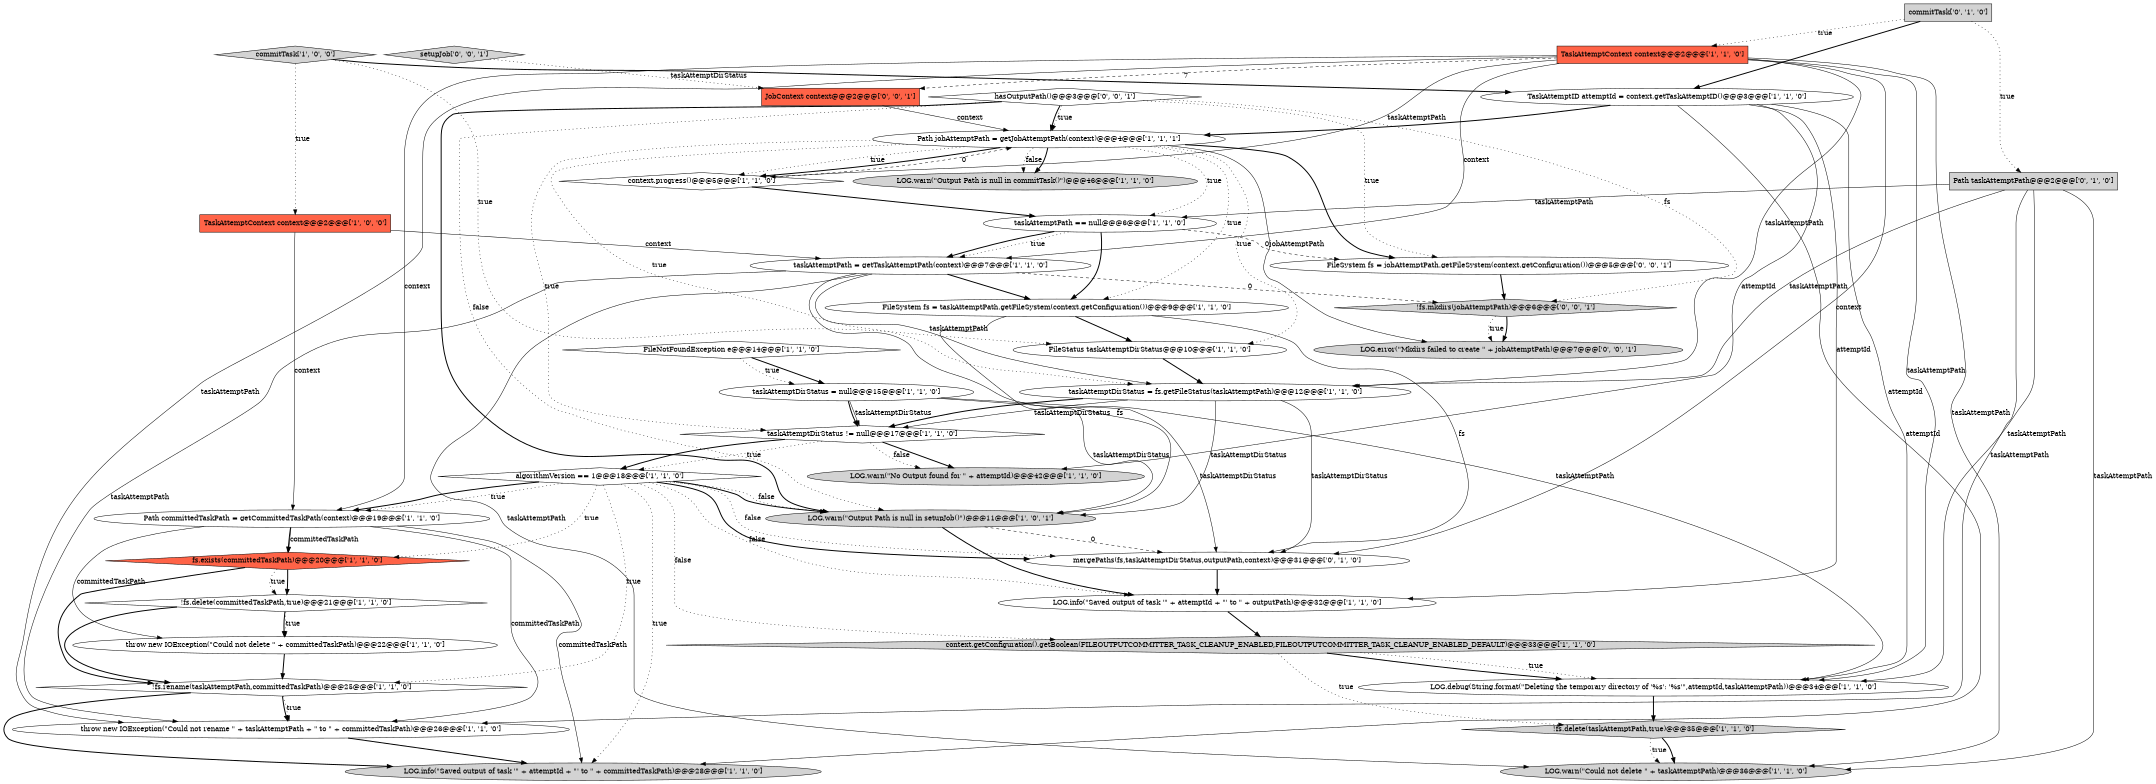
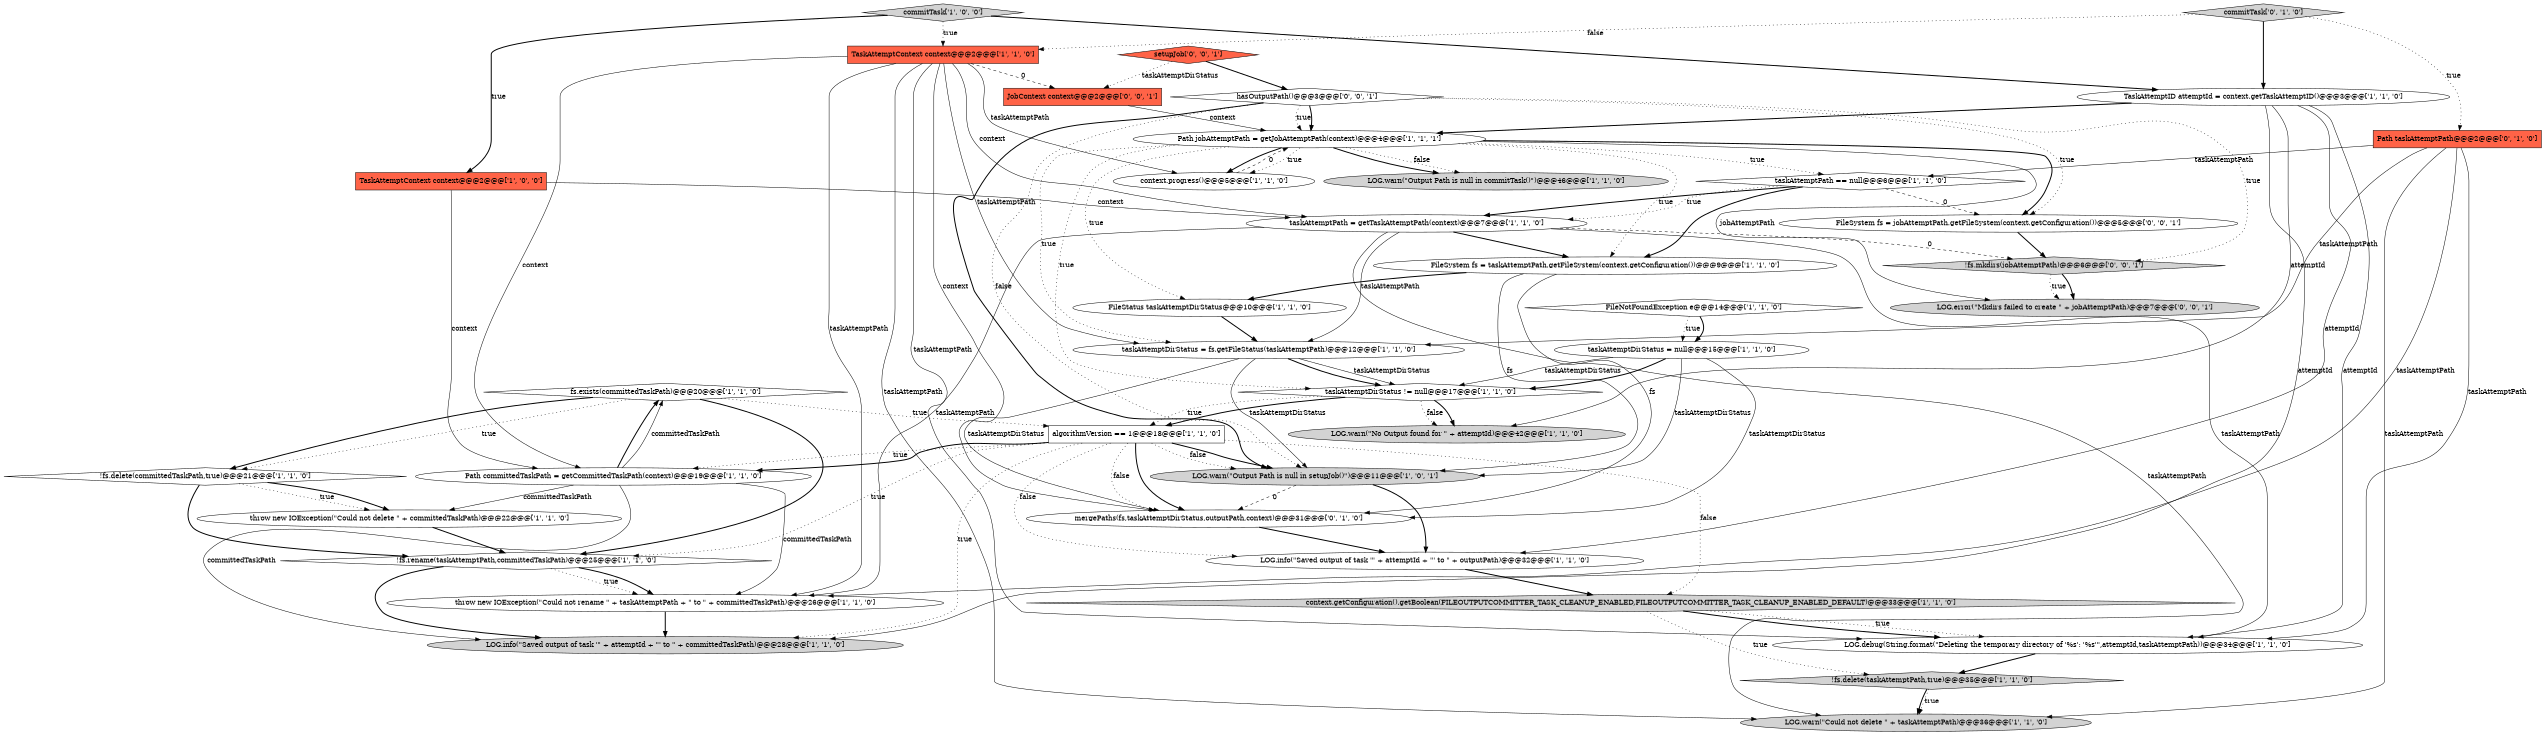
node "commitTask['0', '1', '0']": shape box -> diamond
edge "commitTask['0', '1', '0']" -> "TaskAttemptContext context@@@2@@@['1', '1', '0']": label "true" -> "false"
node "setupJob['0', '0', '1']": fillcolor lightgray -> tomato
edge "setupJob['0', '0', '1']" -> "hasOutputPath()@@@3@@@['0', '0', '1']": added
edge "TaskAttemptContext context@@@2@@@['1', '1', '0']" -> "JobContext context@@@2@@@['0', '0', '1']": label "7" -> "0"
edge "commitTask['1', '0', '0']" -> "TaskAttemptContext context@@@2@@@['1', '0', '0']": style dotted -> bold
node "context.progress()@@@5@@@['1', '1', '0']": shape diamond -> ellipse
node "Path taskAttemptPath@@@2@@@['0', '1', '0']": fillcolor lightgray -> tomato
edge "context.progress()@@@5@@@['1', '1', '0']" -> "taskAttemptPath == null@@@6@@@['1', '1', '0']": removed
edge "hasOutputPath()@@@3@@@['0', '0', '1']" -> "!fs.mkdirs(jobAttemptPath)@@@6@@@['0', '0', '1']": label "fs" -> "true"
node "taskAttemptPath == null@@@6@@@['1', '1', '0']": shape ellipse -> diamond
edge "commitTask['1', '0', '0']" -> "FileStatus taskAttemptDirStatus@@@10@@@['1', '1', '0']": now "commitTask['1', '0', '0']" -> "TaskAttemptContext context@@@2@@@['1', '1', '0']"
node "algorithmVersion == 1@@@18@@@['1', '1', '0']": shape diamond -> box
edge "algorithmVersion == 1@@@18@@@['1', '1', '0']" -> "fs.exists(committedTaskPath)@@@20@@@['1', '1', '0']": reversed
node "fs.exists(committedTaskPath)@@@20@@@['1', '1', '0']": fillcolor tomato -> white
